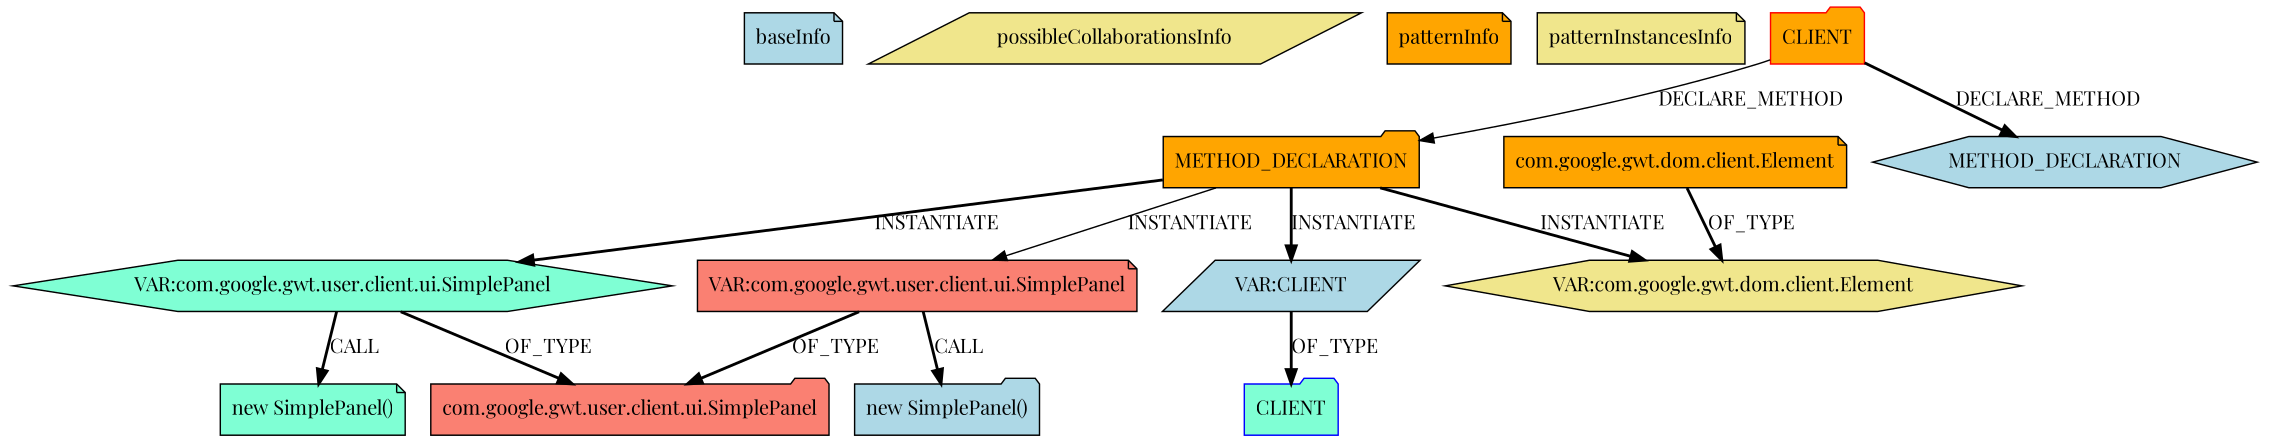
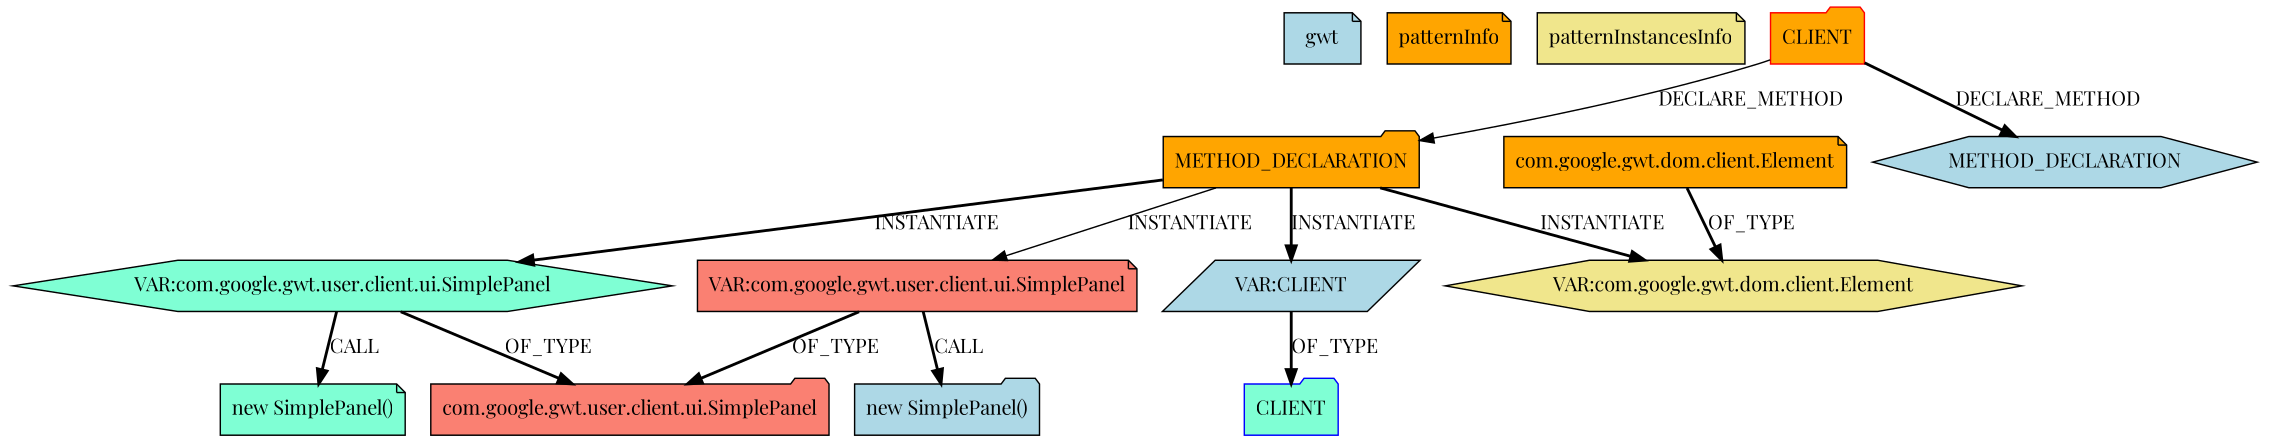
node "baseInfo": label "baseInfo" -> "gwt"
node "possibleCollaborationsInfo": removed
